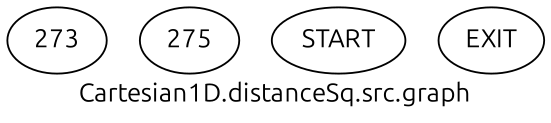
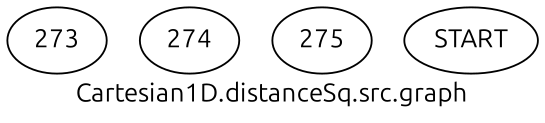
node "274": added
node "EXIT": removed
